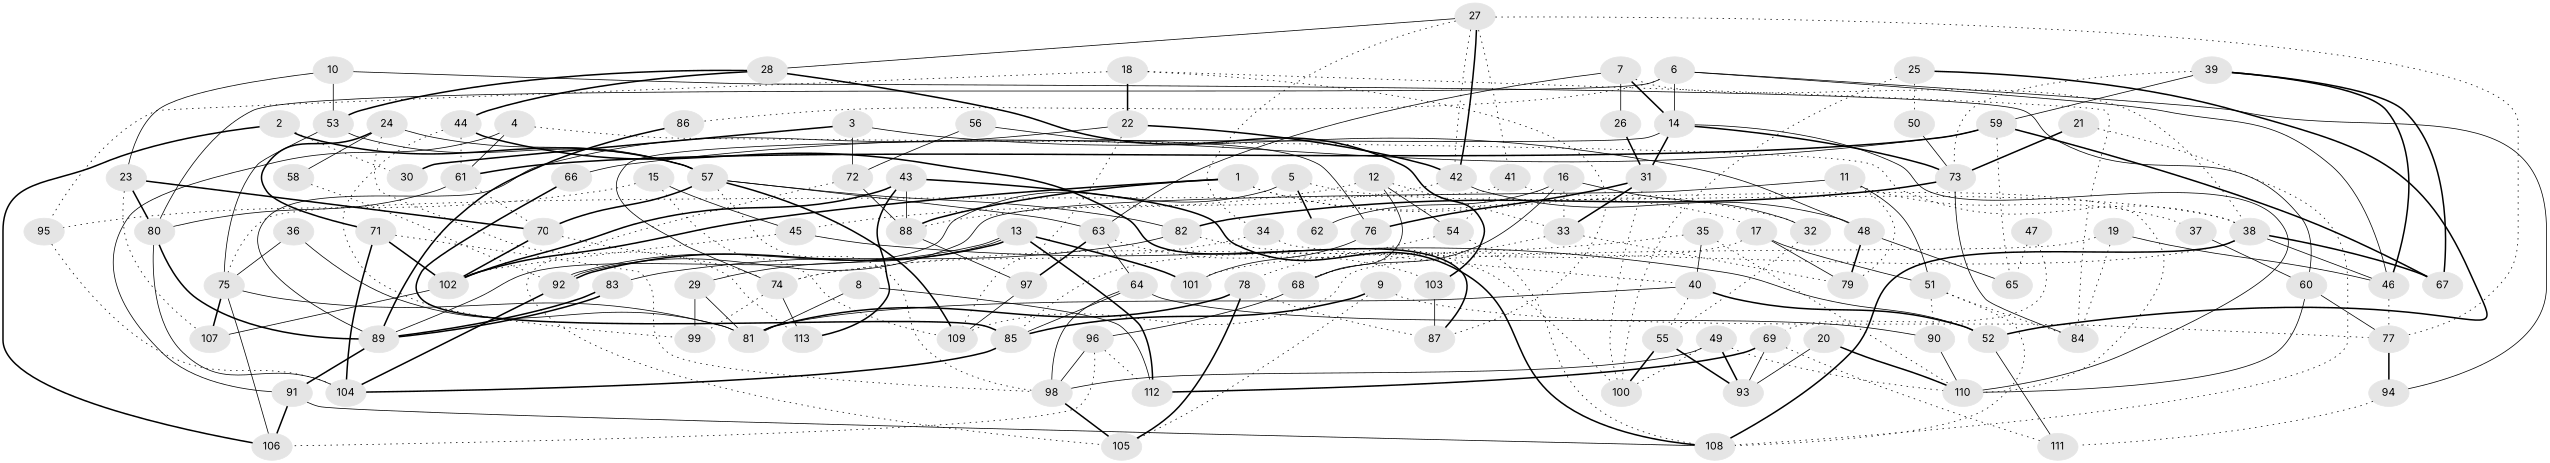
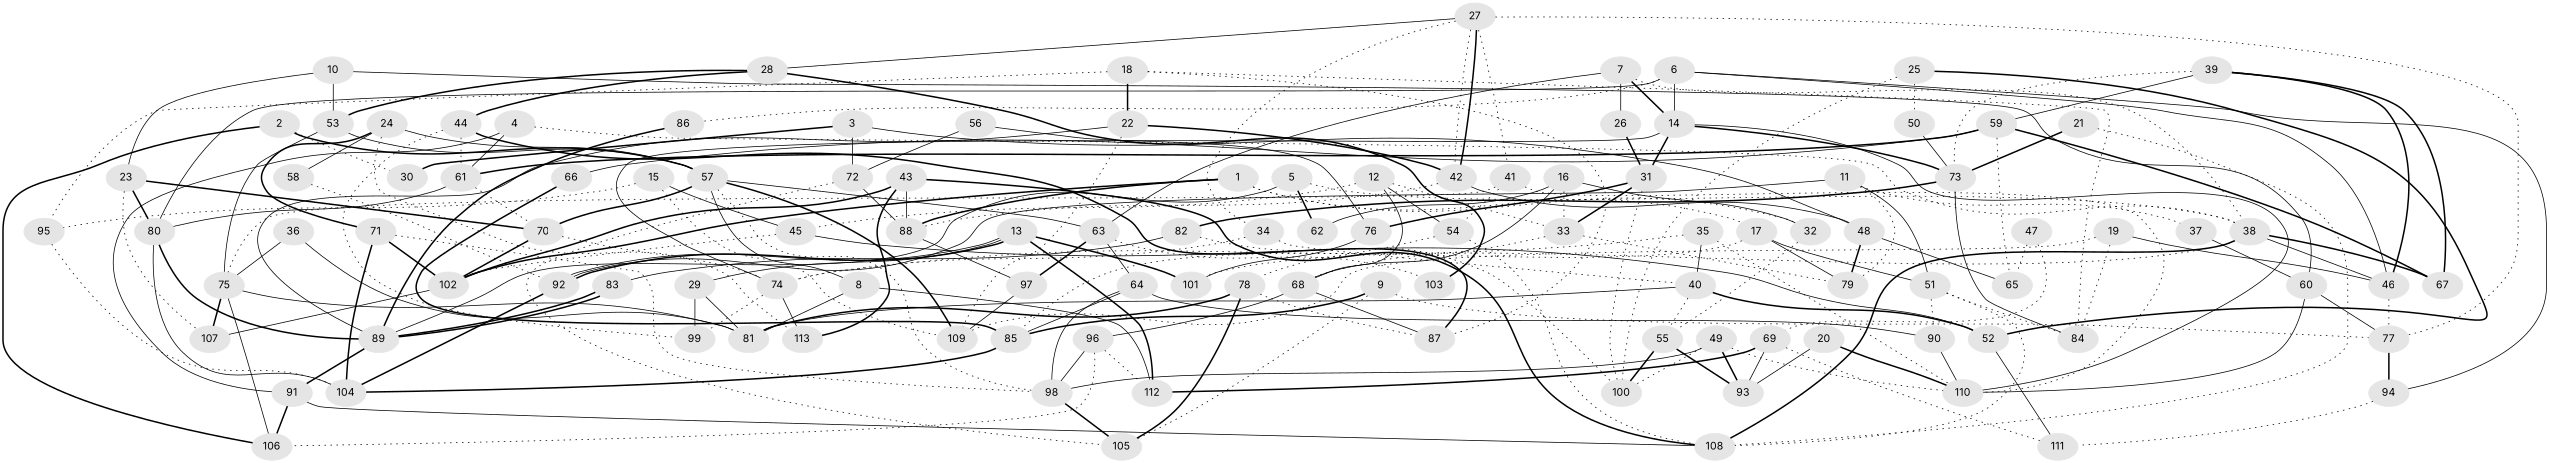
edge "57" -- "82": now "57" -- "8"
edge "103" -- "87": now "68" -- "87"
